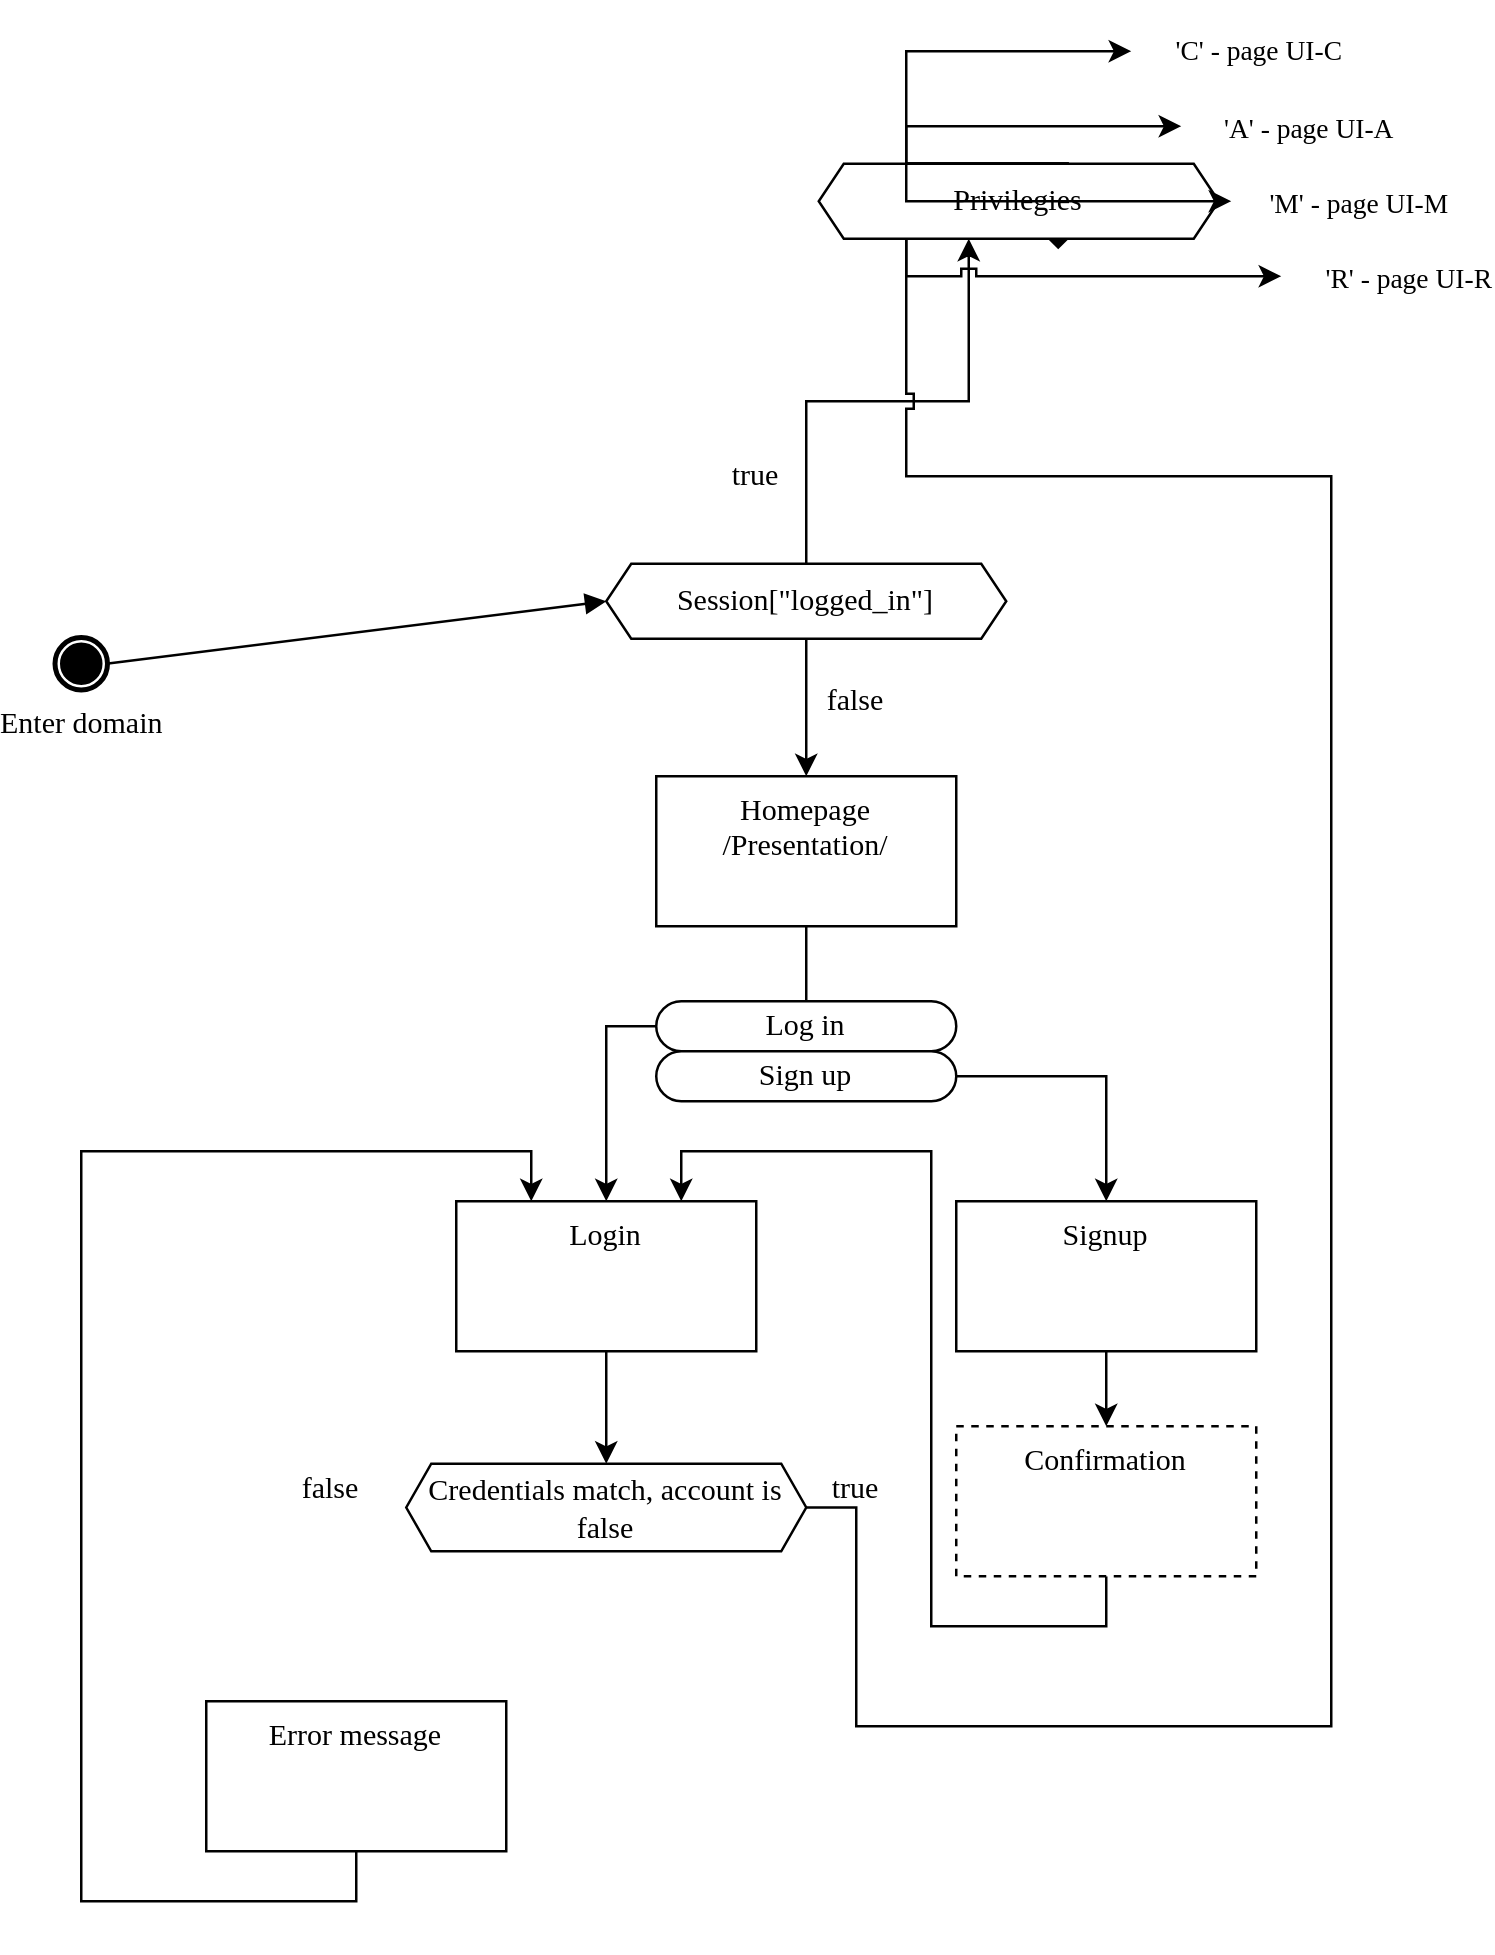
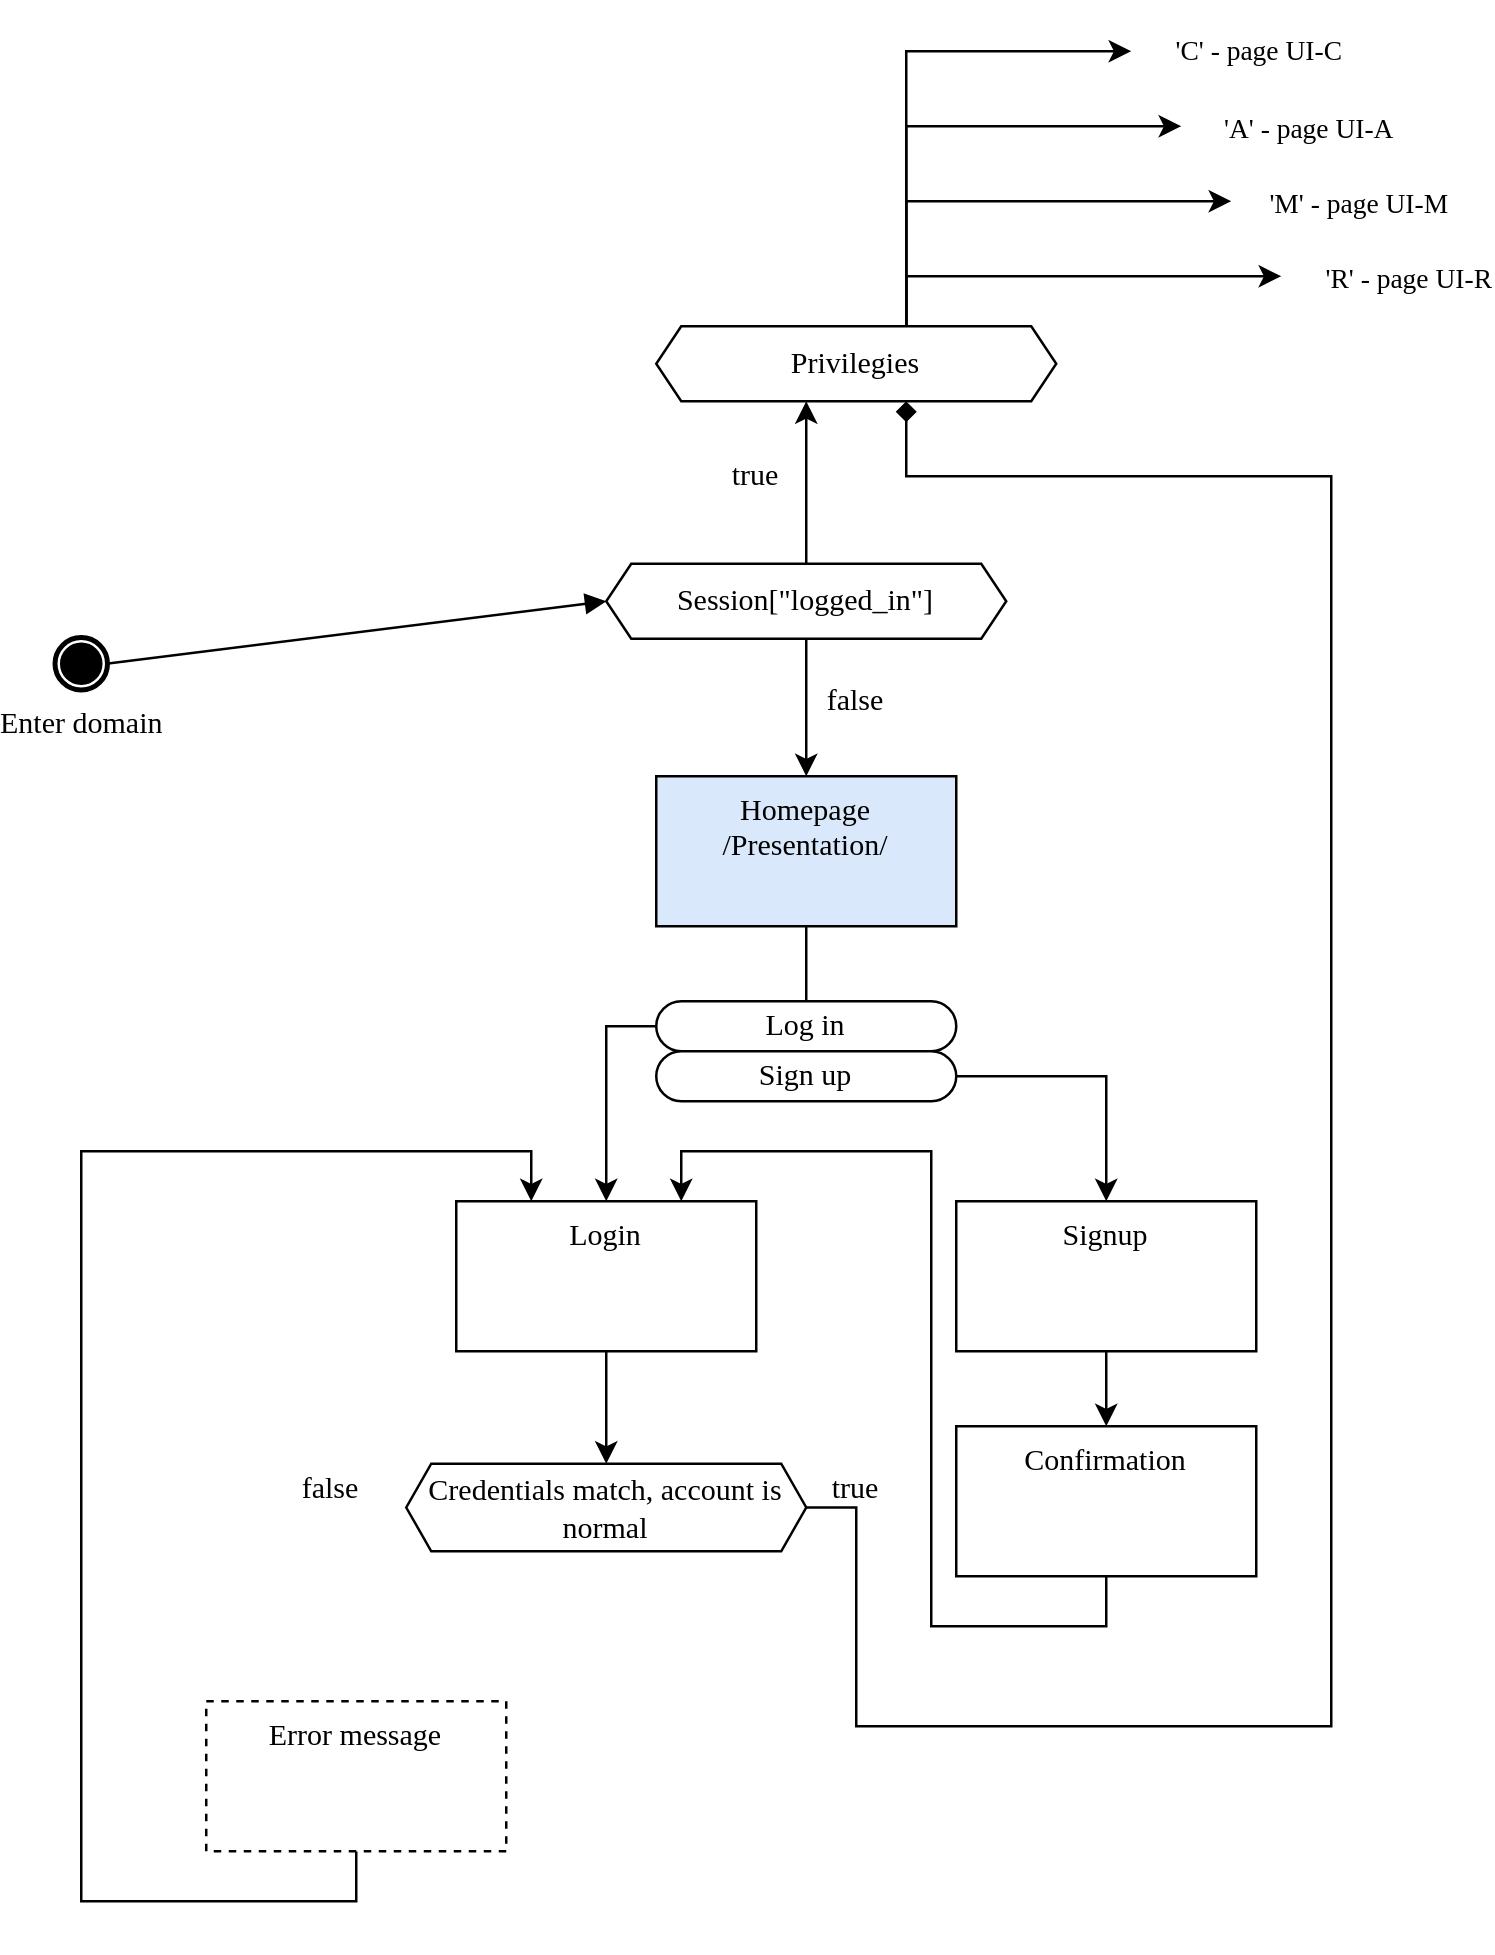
node "Privilegies": moved (1019, 201) -> (856, 364)
node "Homepage /Presentation/": fillcolor #ffffff -> #dae8fc
node "Confirmation": style dashed -> solid
node "Credentials match, account is false": label "Credentials match, account is false" -> "Credentials match, account is normal"
node "Error message": style solid -> dashed
